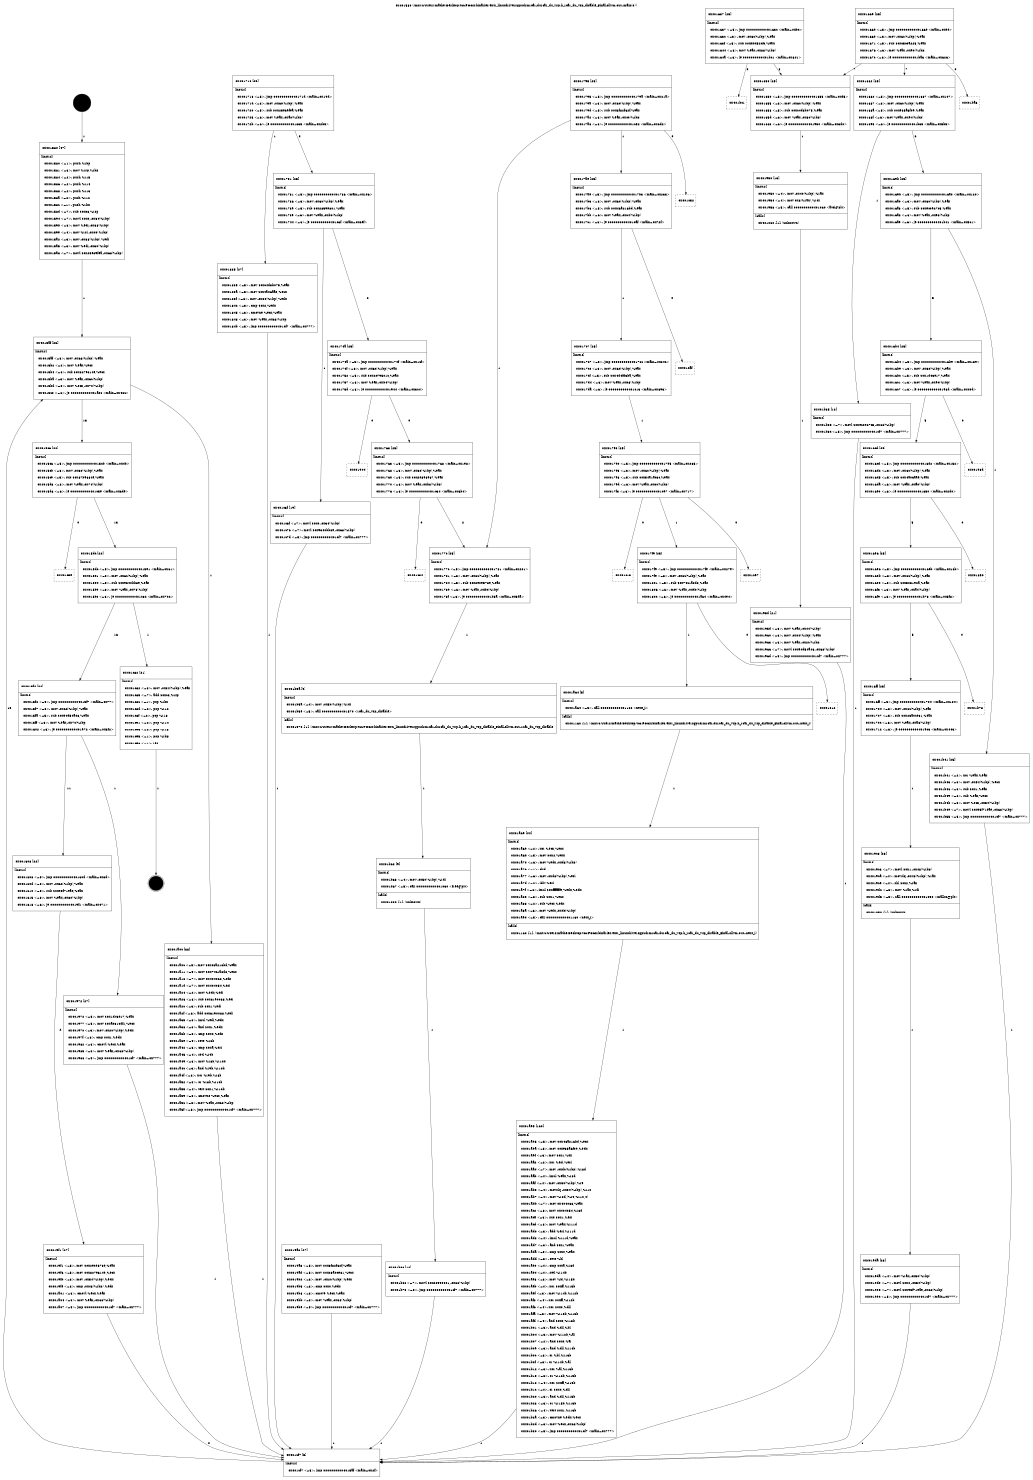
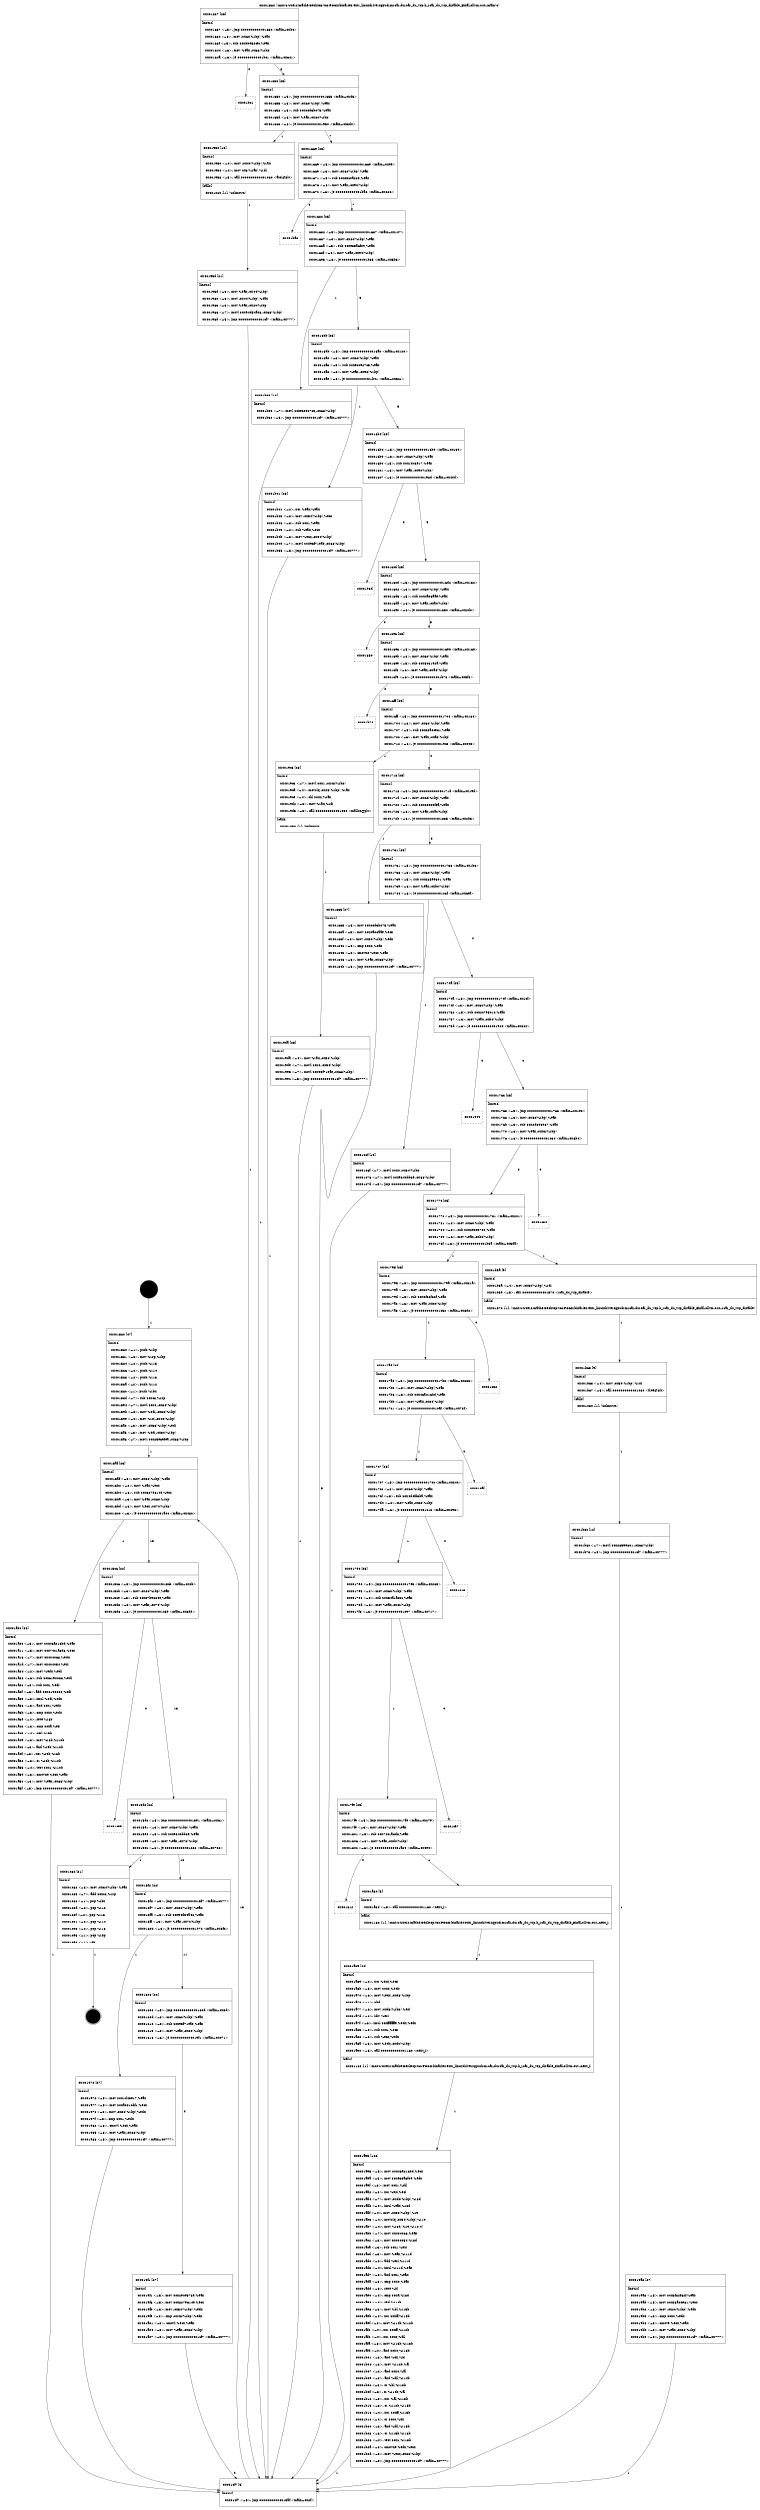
edge "0x401669 [25]" -> "0x401650 [25]": reversed
edge "0x401795 [25]" -> "0x40177c [25]": reversed
edge "0x4017e0 [25]" -> "0x401c13": now "0x4017c7 [25]" -> "0x401c13"
edge "0x401835 [27]" -> "0x401cf7 [5]": label " 1" -> " 9"
edge "0x4016ff [25]" -> "0x401718 [25]": added, label "4"
